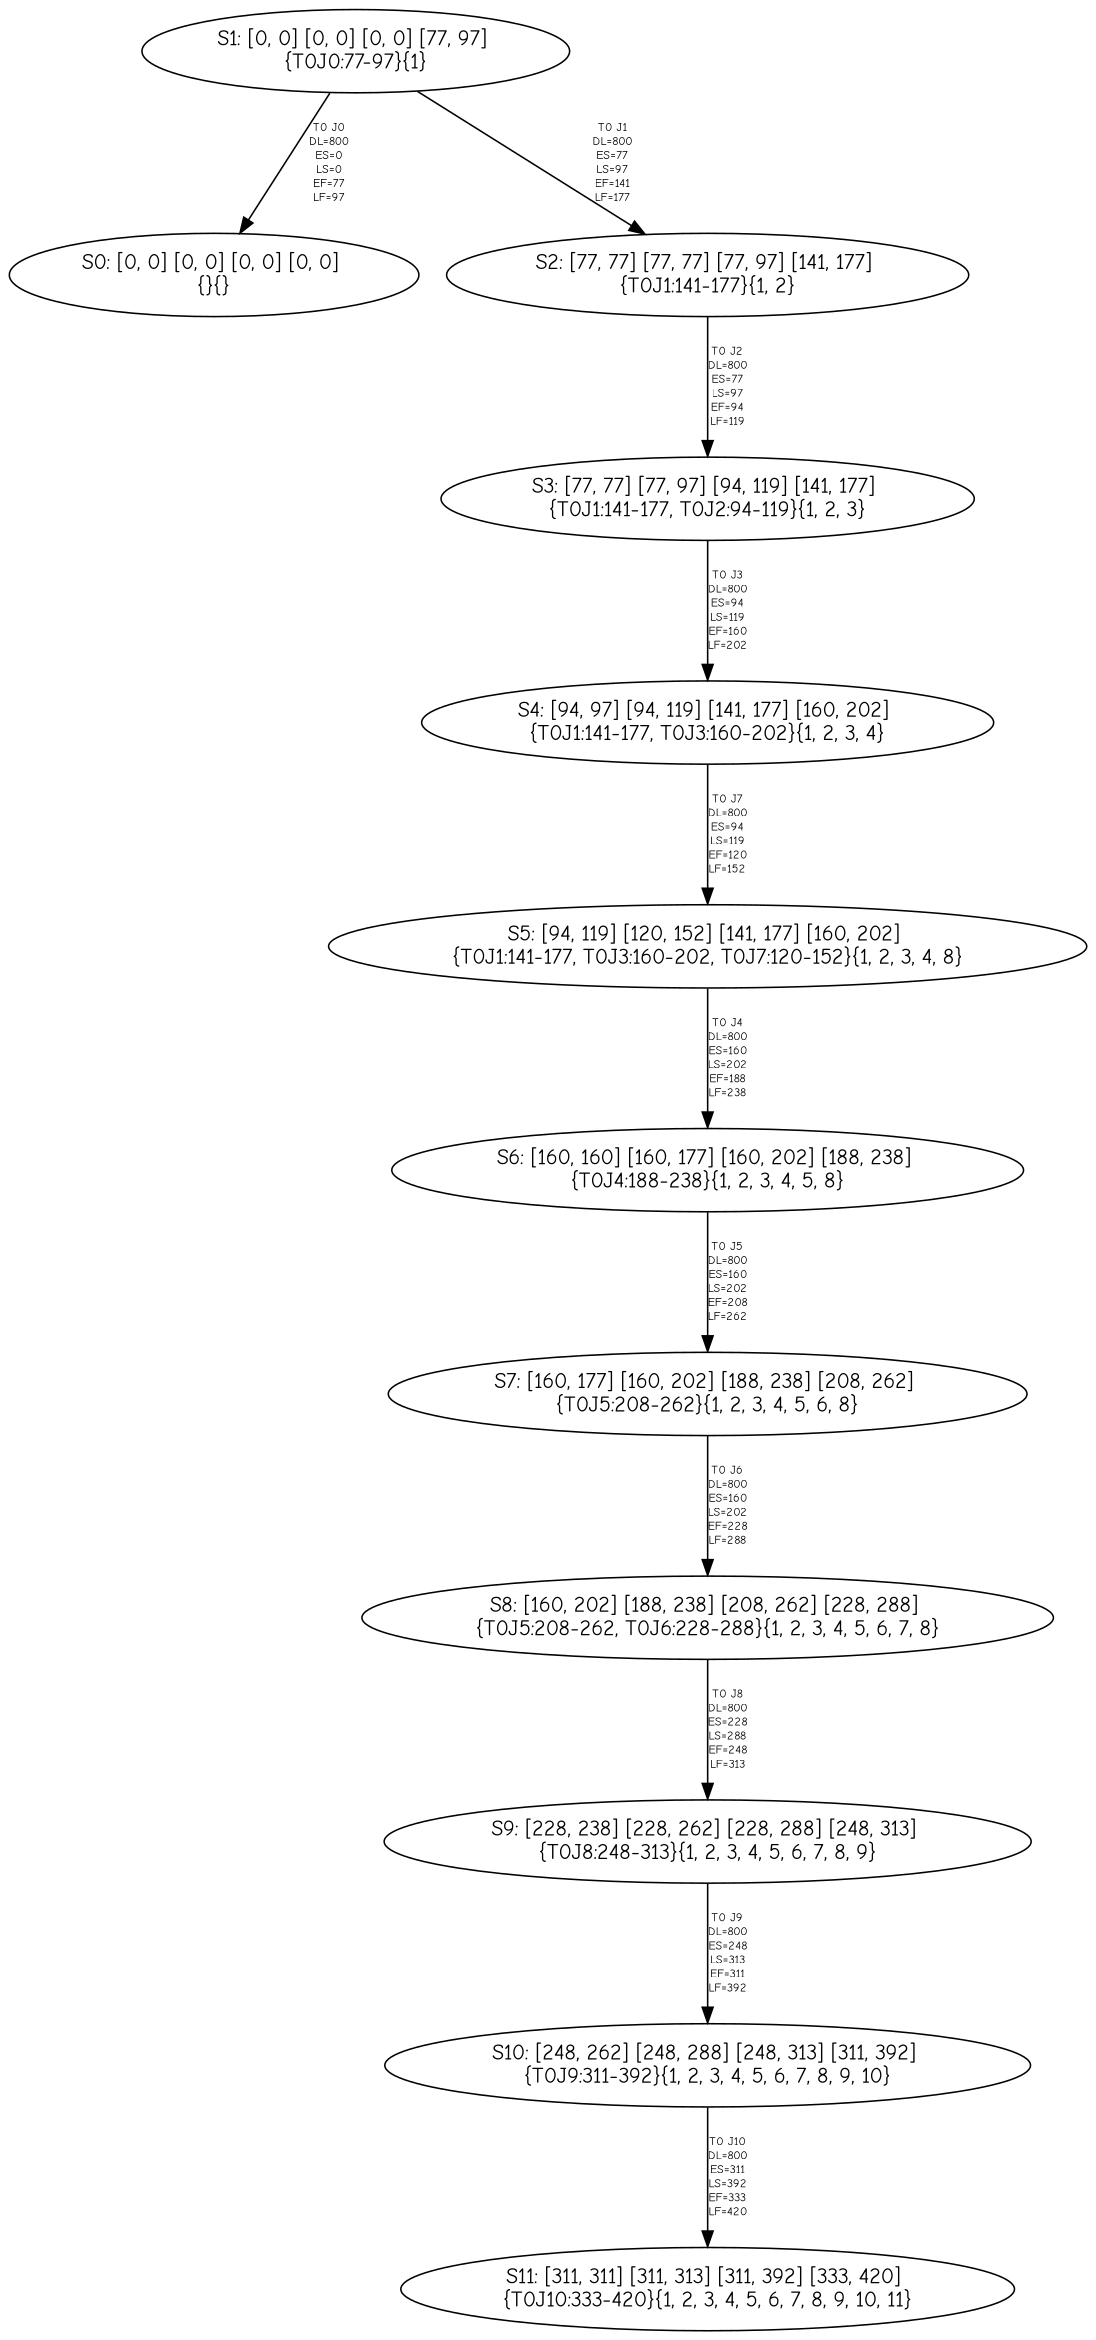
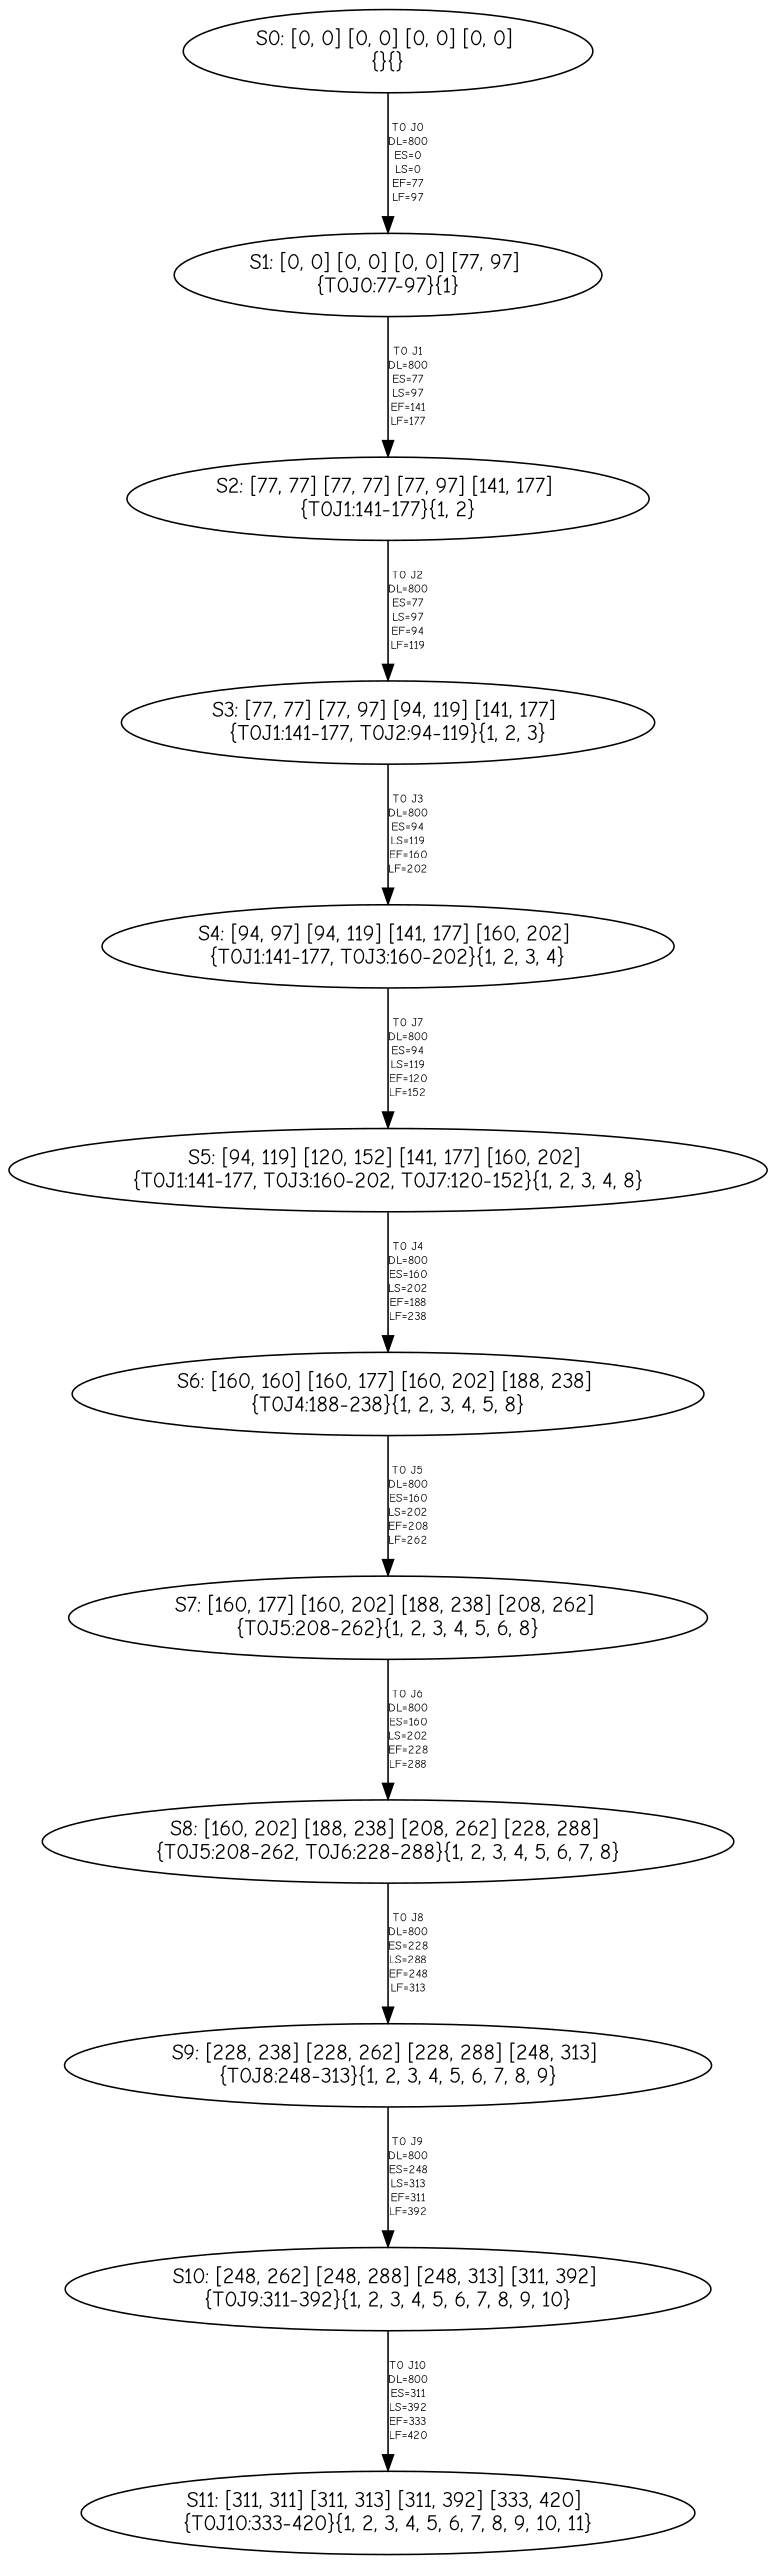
edge "S1: [0, 0] [0, 0] [0, 0] [77, 97] {T0J0:77-97}{1}" -> "S0: [0, 0] [0, 0] [0, 0] [0, 0] {}{}": reversed
